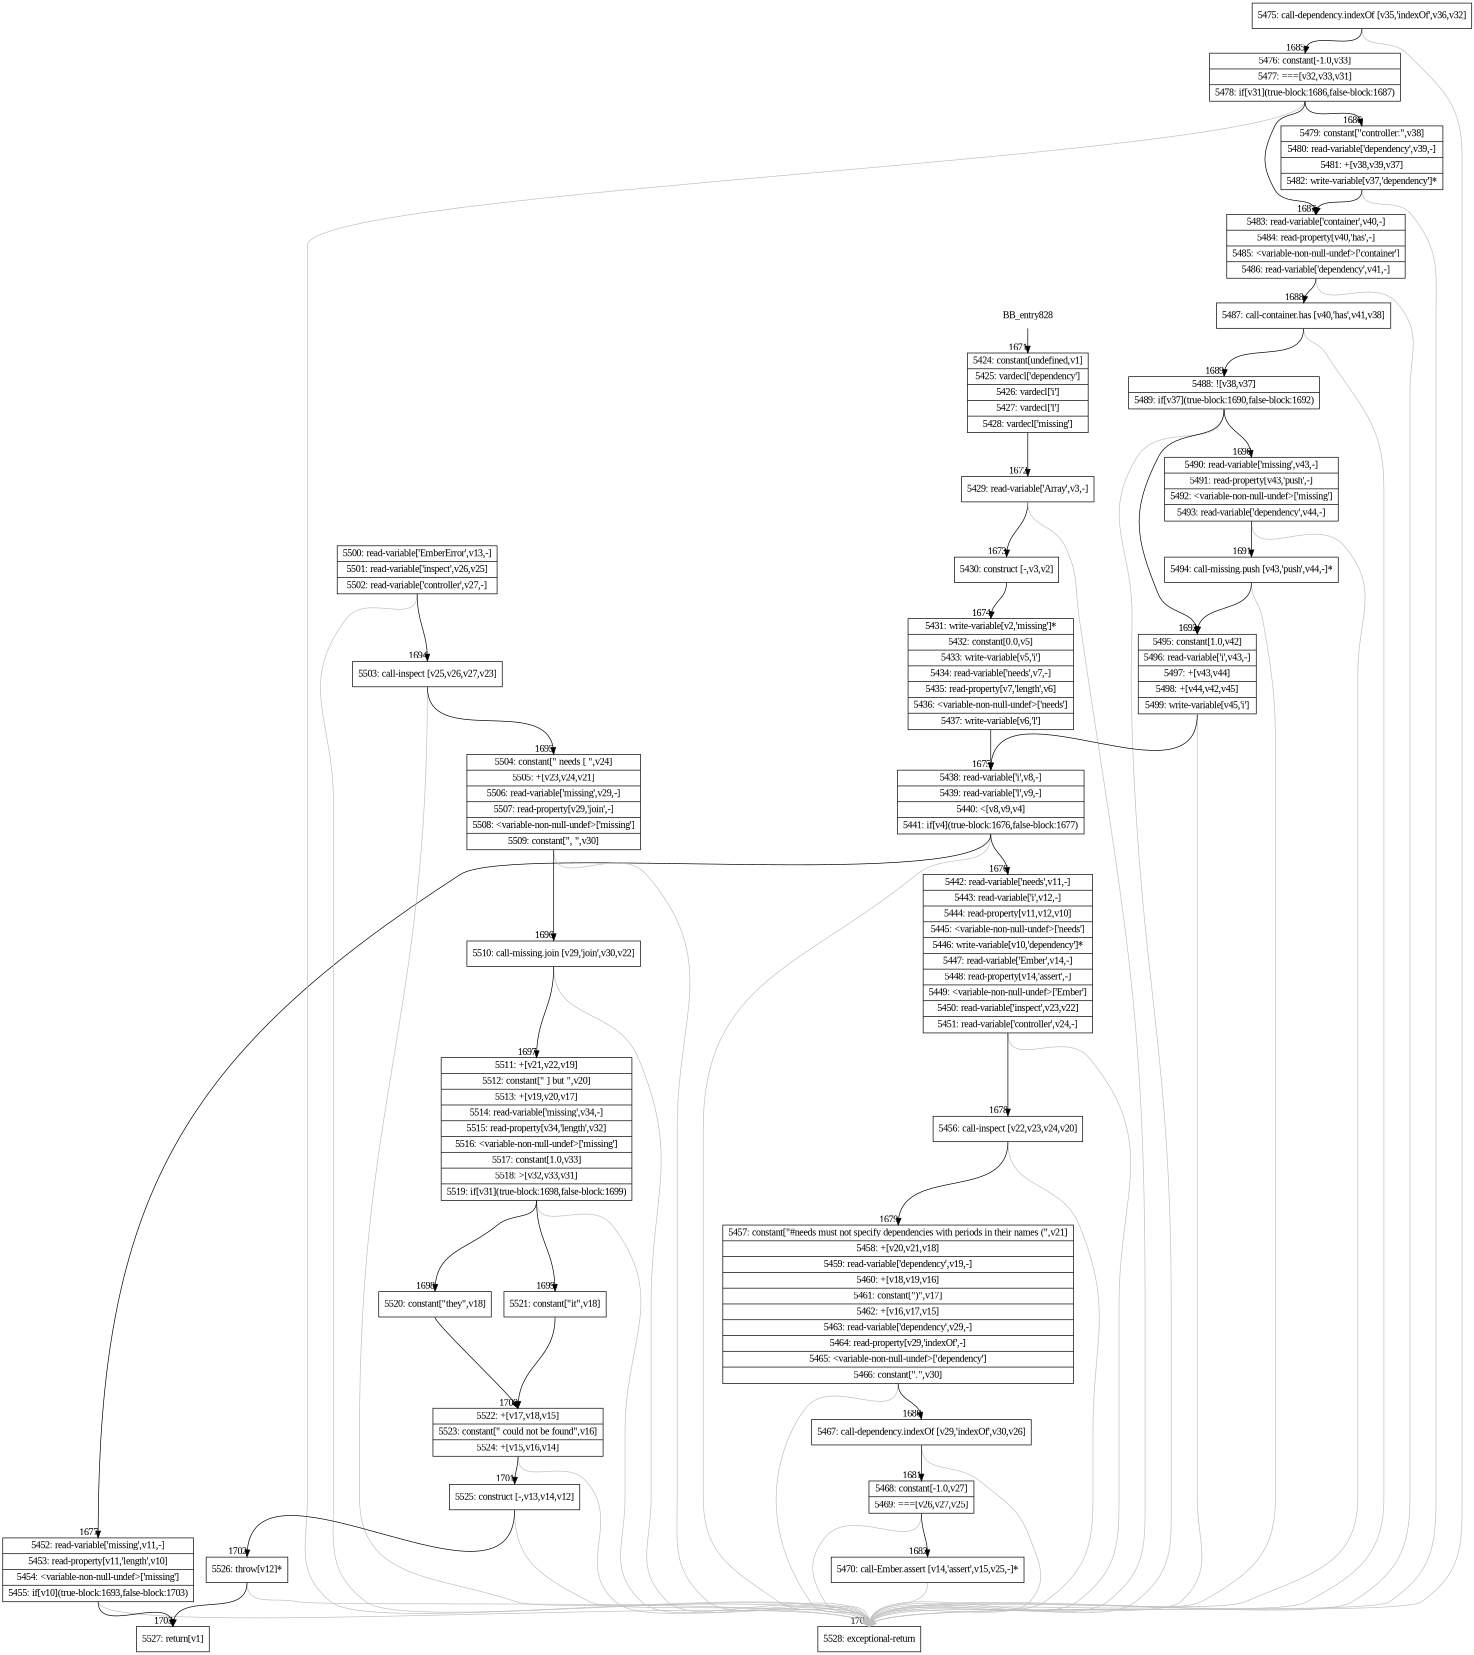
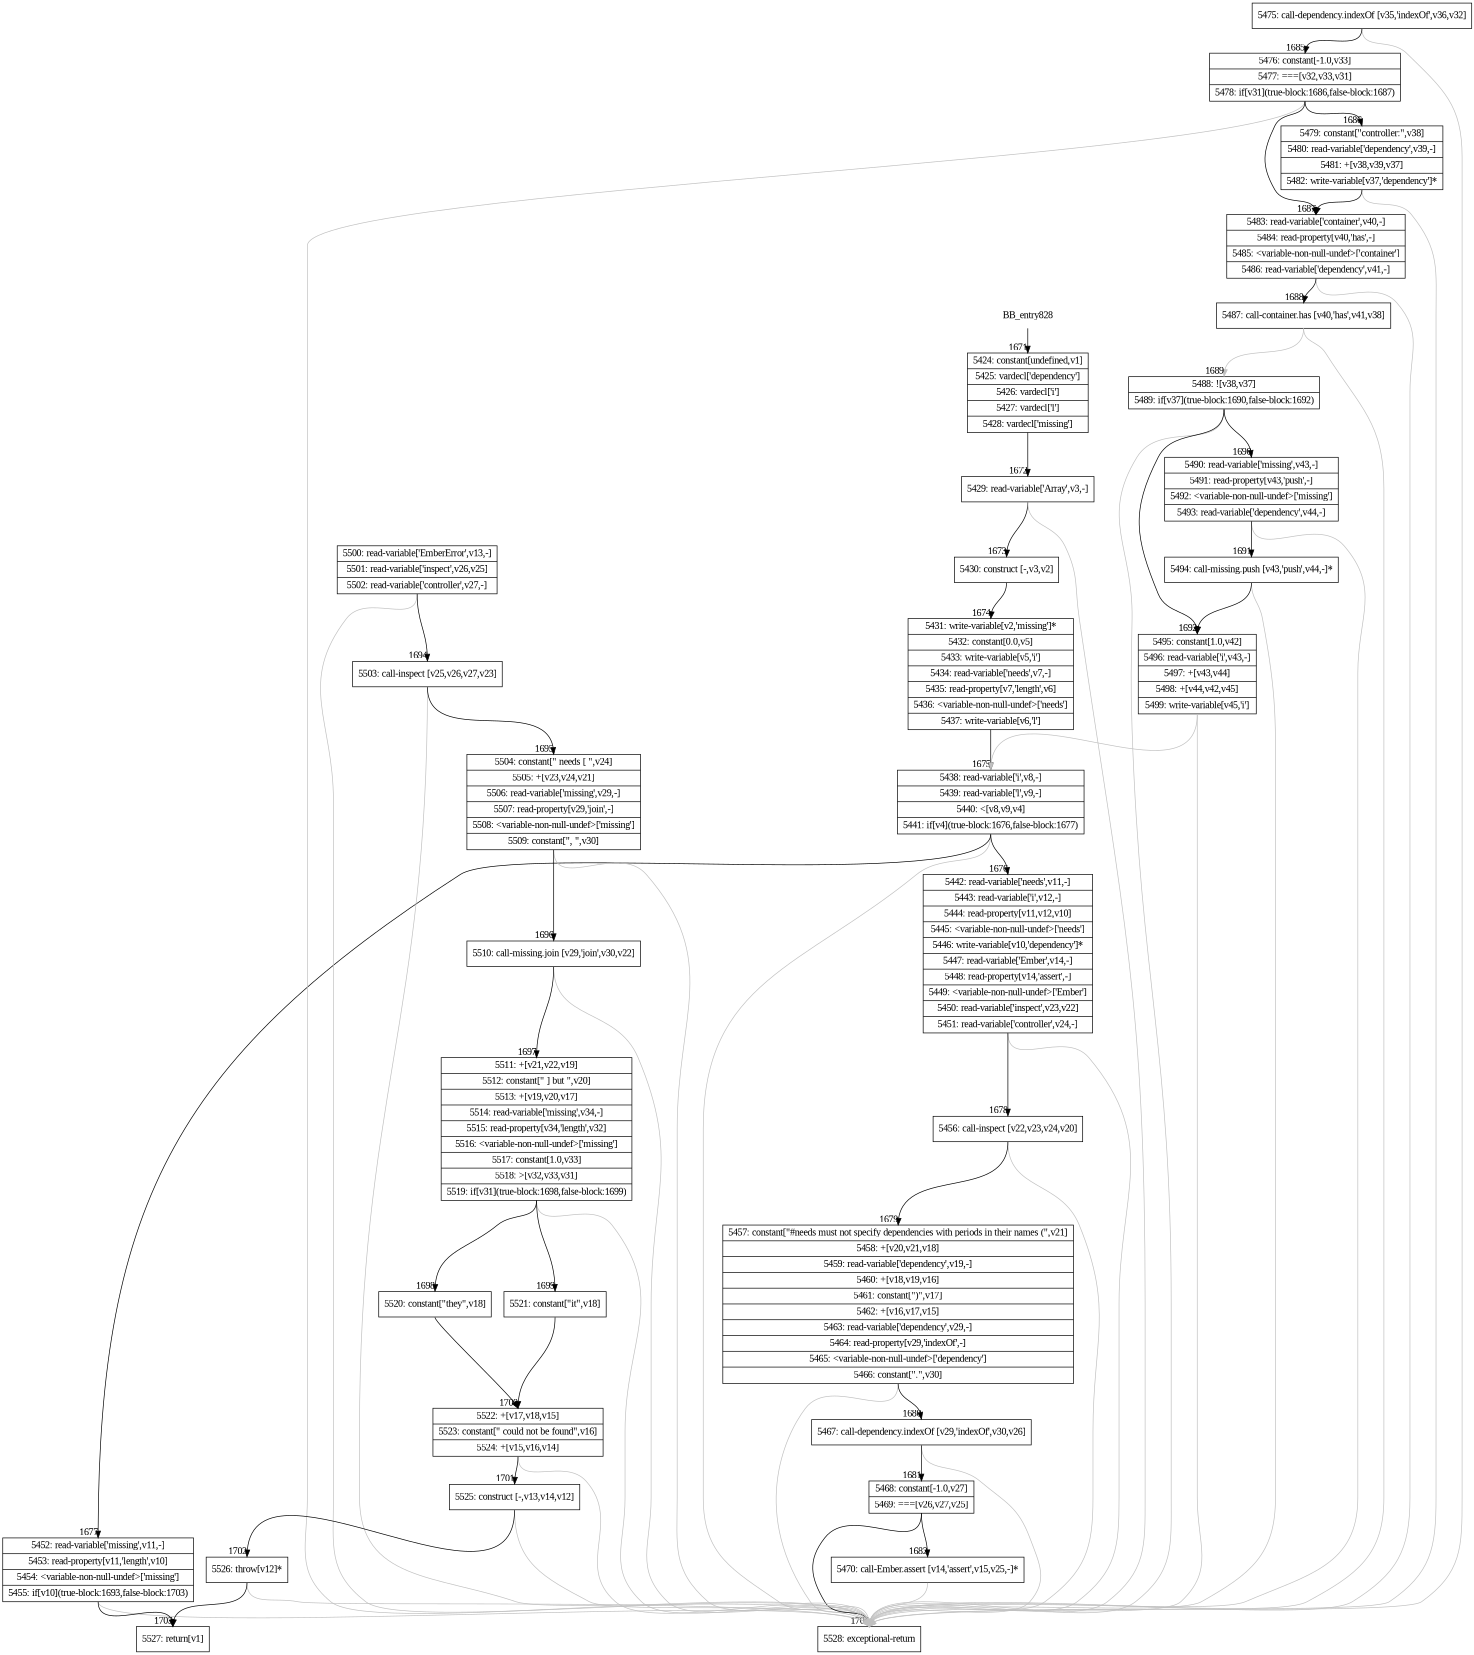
edge "5487: call-container.has [v40,'has',v41,v38]" -> "5488: ![v38,v37]": color black -> gray
edge "5495: constant[1.0,v42]" -> "5438: read-variable['i',v8,-]": color black -> gray
edge "5468: constant[-1.0,v27]" -> "5528: exceptional-return": color gray -> black
